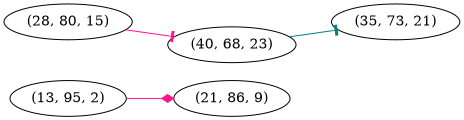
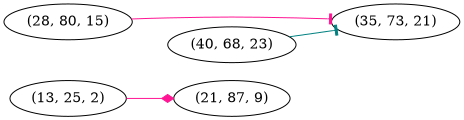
edge "(28, 80, 15)" -> "(40, 68, 23)": now "(28, 80, 15)" -> "(35, 73, 21)"
node "(13, 95, 2)": label "(13, 95, 2)" -> "(13, 25, 2)"
node "(21, 86, 9)": label "(21, 86, 9)" -> "(21, 87, 9)"
